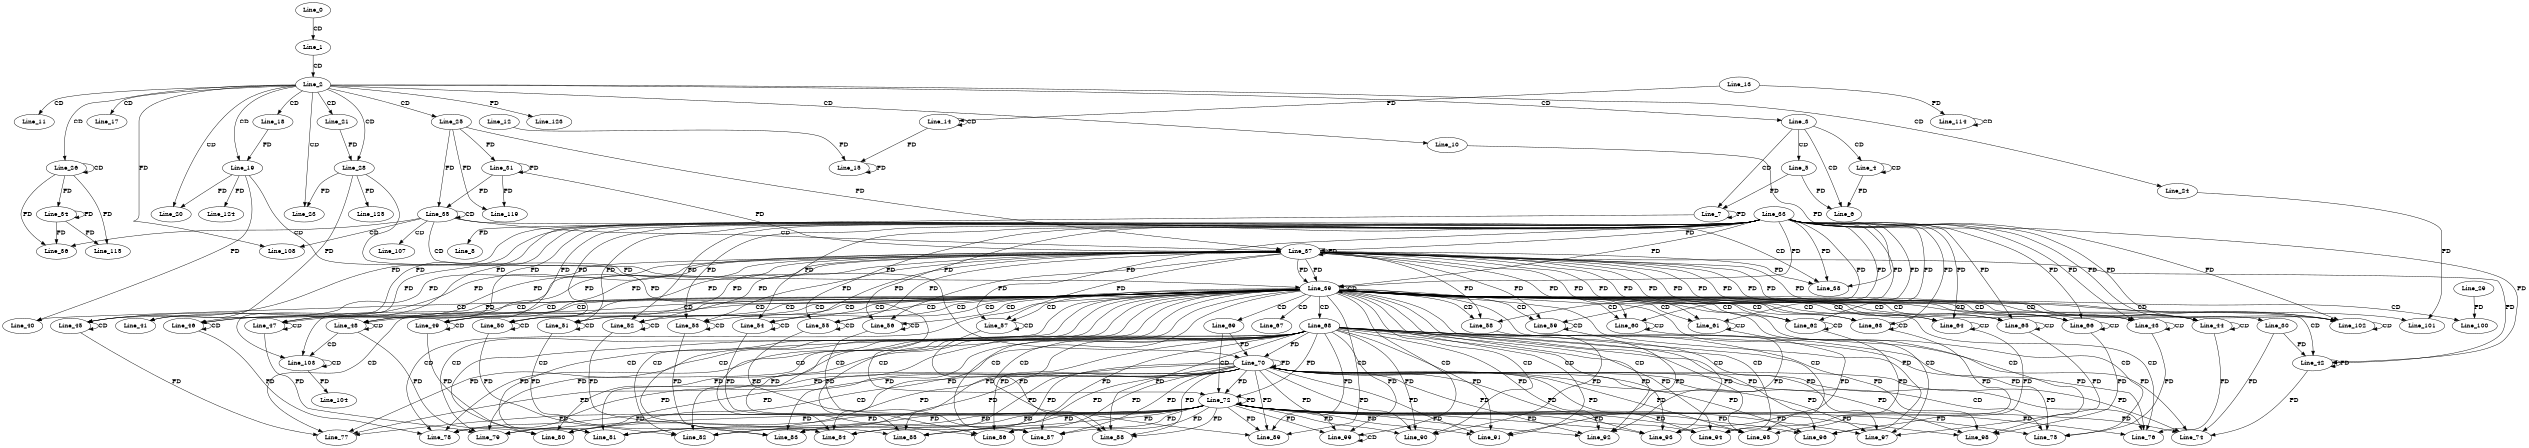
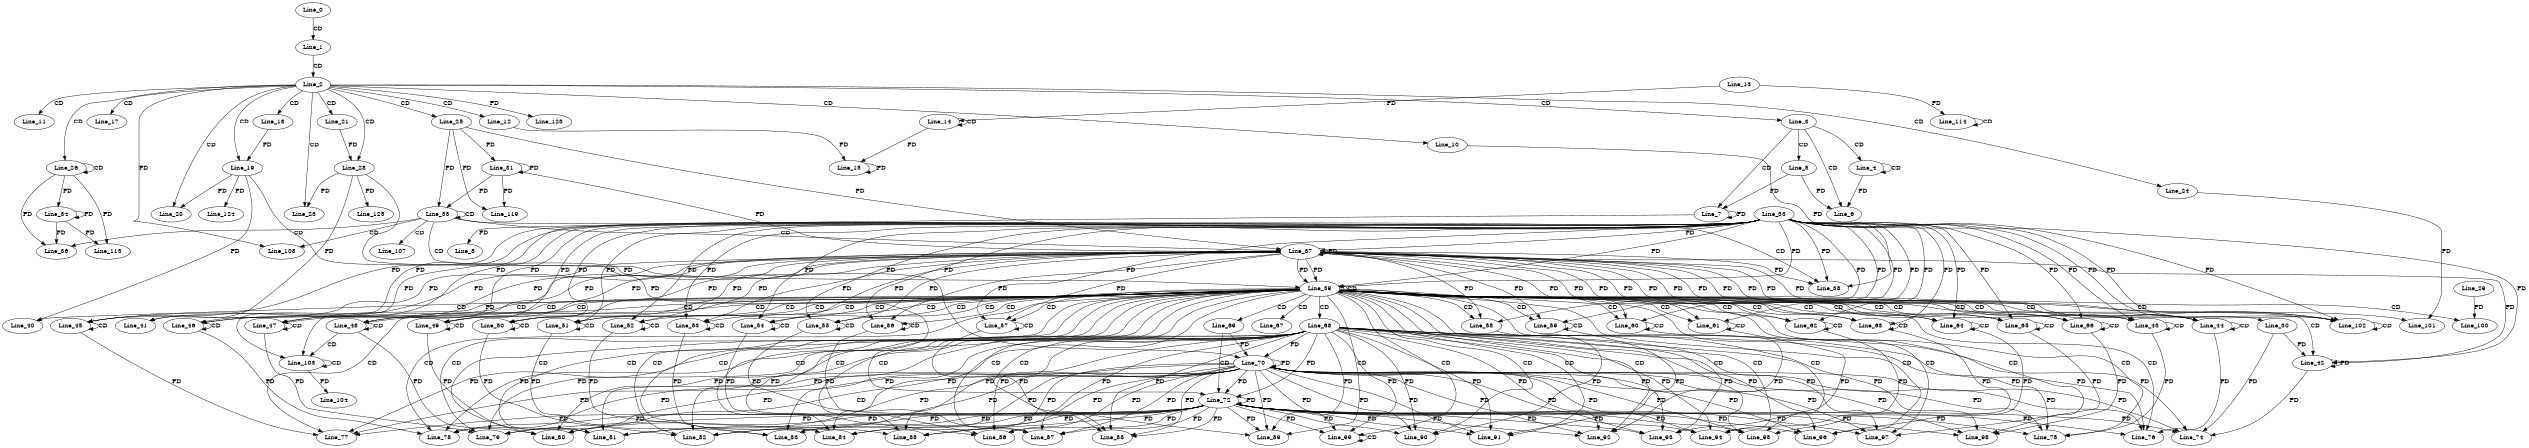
edge "Line_2" -> "Line_12": added, label "CD"
edge "Line_39" -> "Line_96": label "FD" -> "CD"
edge "Line_70" -> "Line_75": label "CD" -> "FD"
